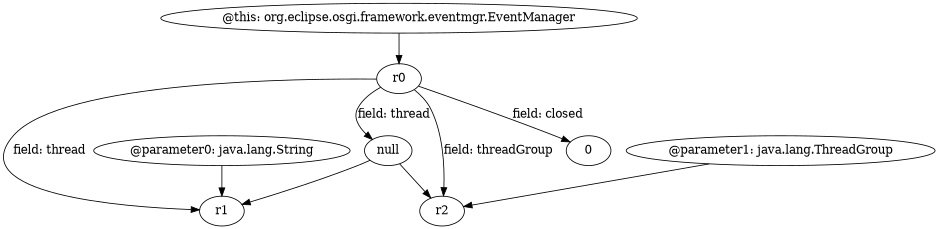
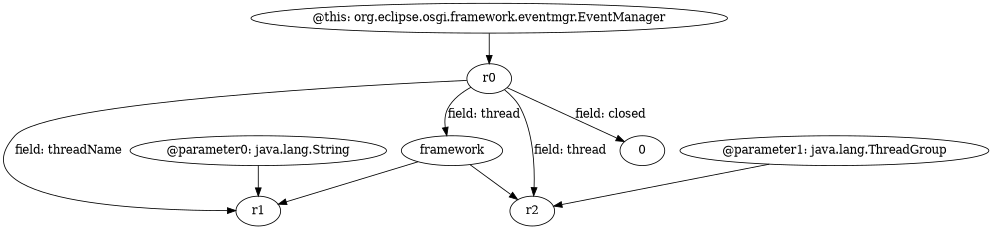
edge "r0" -> "r1": label "field: thread" -> "field: threadName"
node "null": label "null" -> "framework"
edge "r0" -> "r2": label "field: threadGroup" -> "field: thread"
